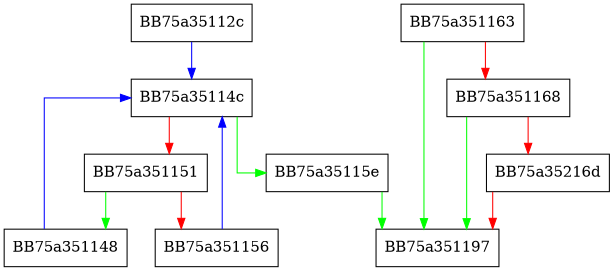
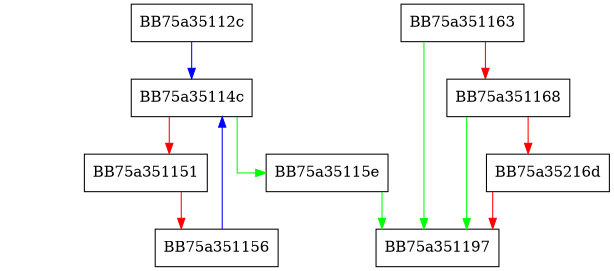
node "BB75a351148": removed
